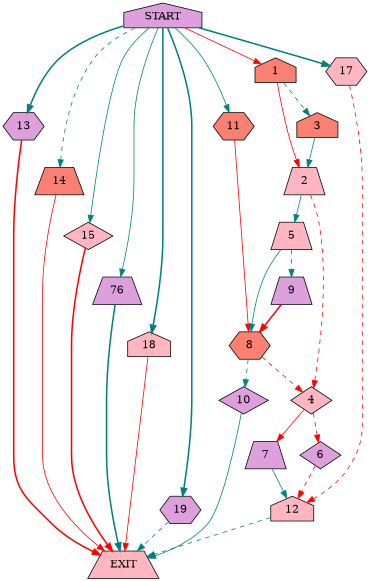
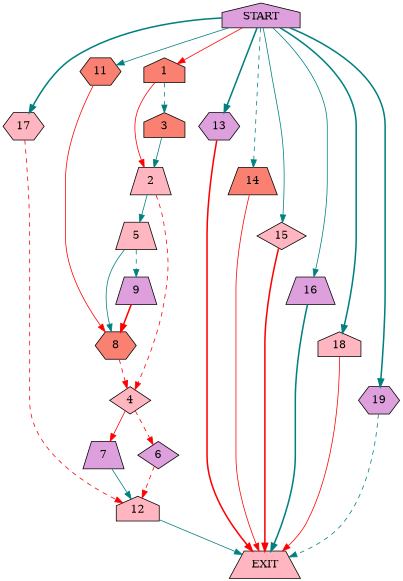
node "76": label "76" -> "16"
node "10": removed
edge "12" -> "EXIT": style dashed -> solid
